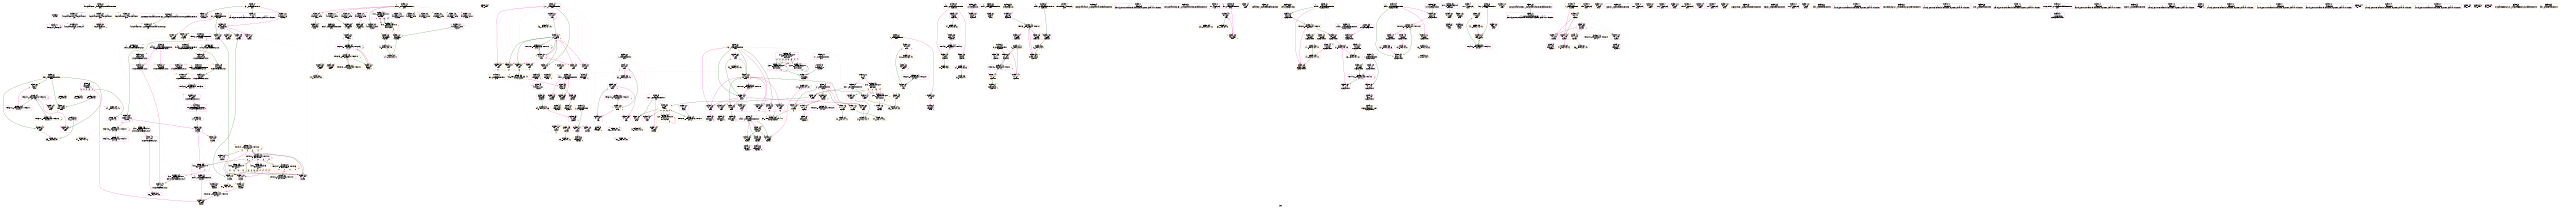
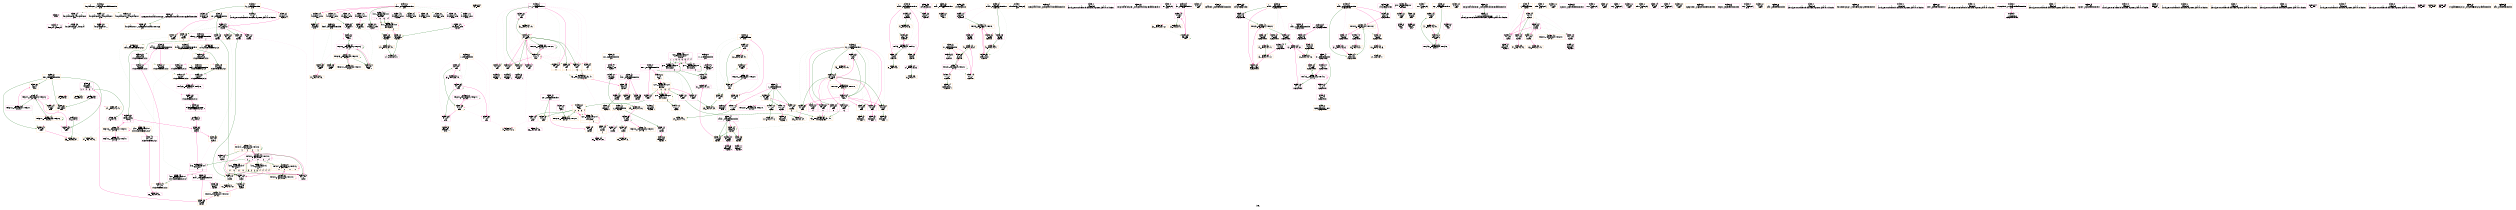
edge "NodeID: 226" -> "NodeID: 24": reversed
node "NodeID: 412": added
